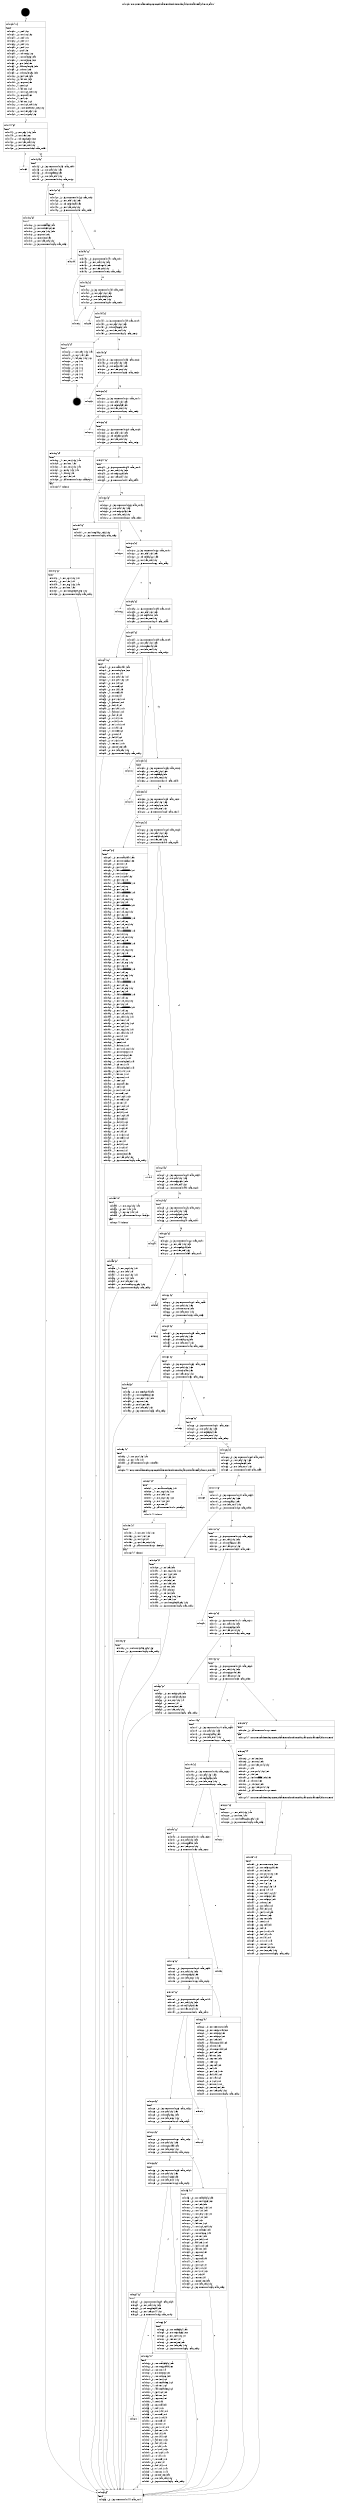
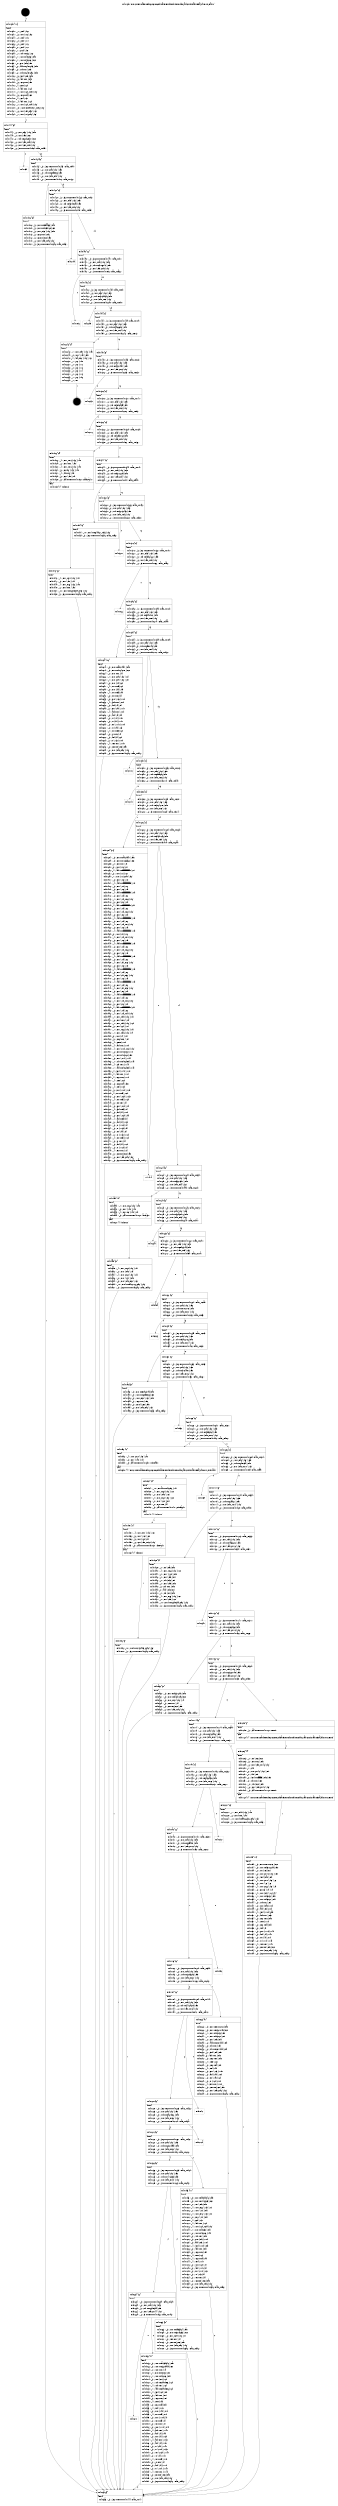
edge "0x4014b8 [28]" -> "0x401e05": now "0x4014b8 [28]" -> "0x4014d4 [28]"
